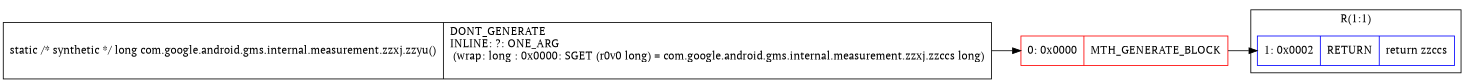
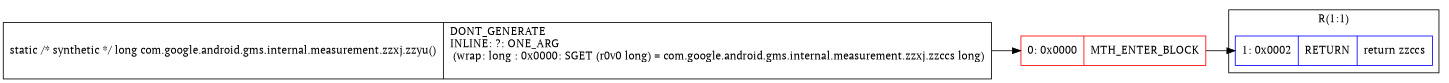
node "0: 0x0000": text "MTH_GENERATE_BLOCK" -> "MTH_ENTER_BLOCK"
